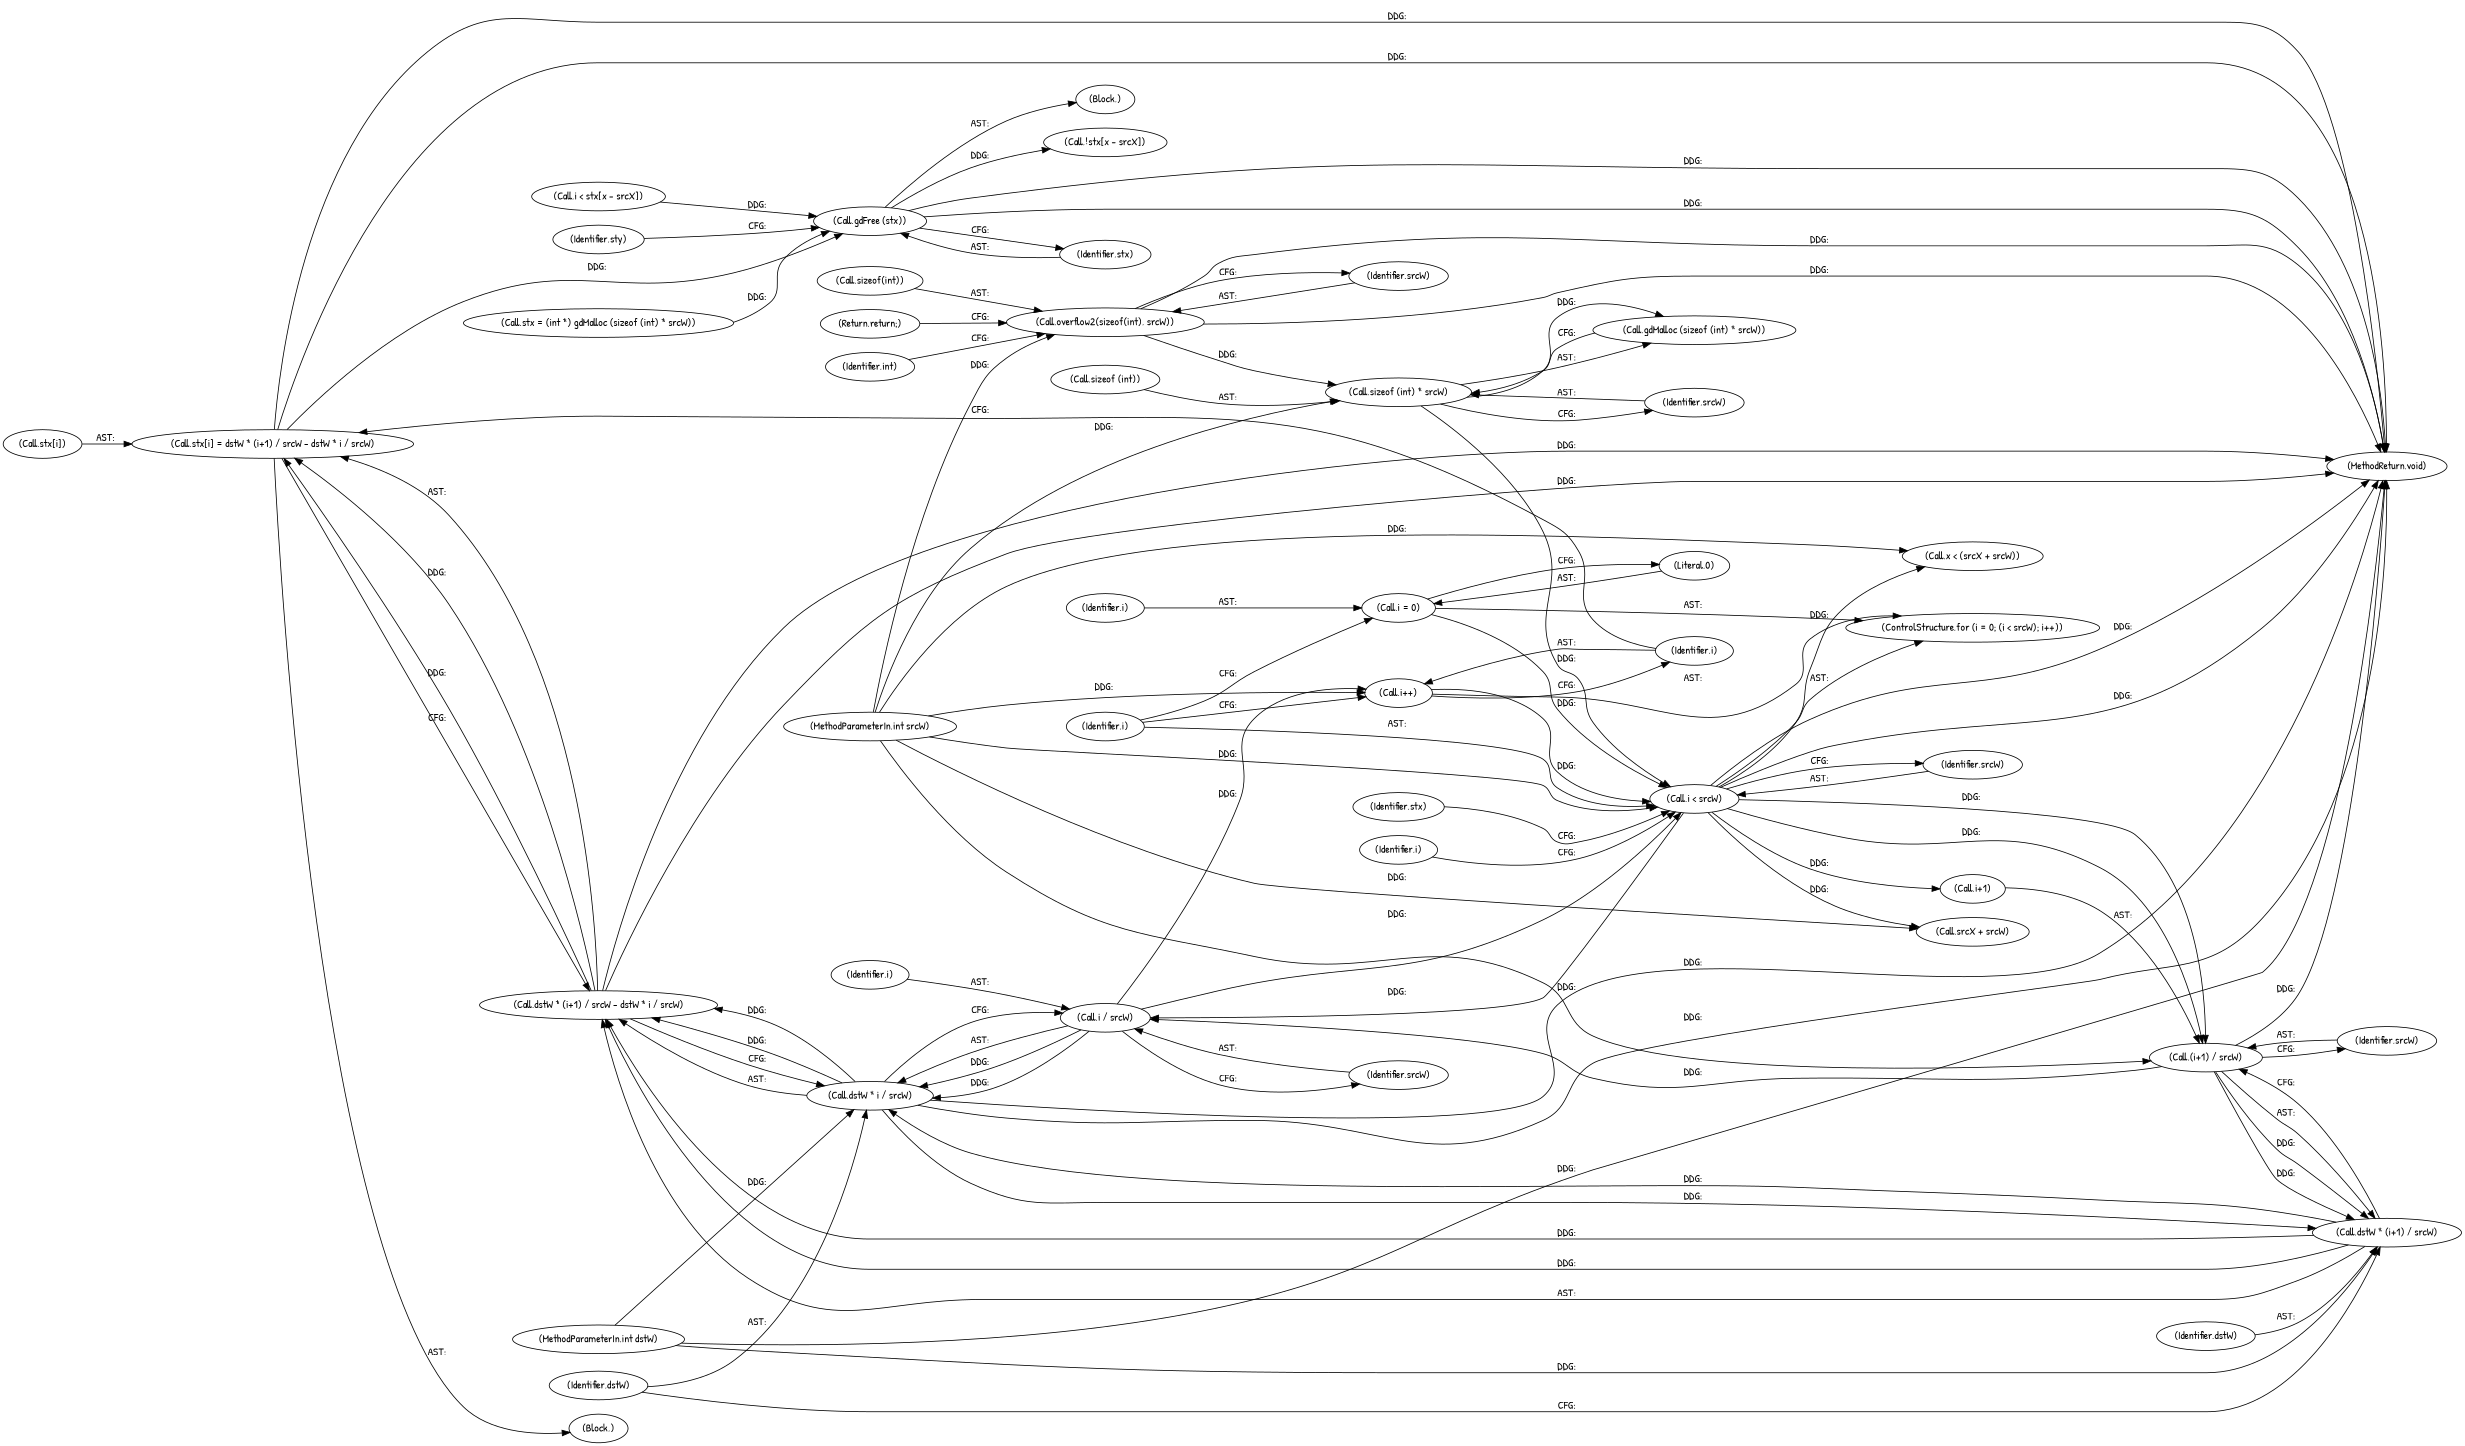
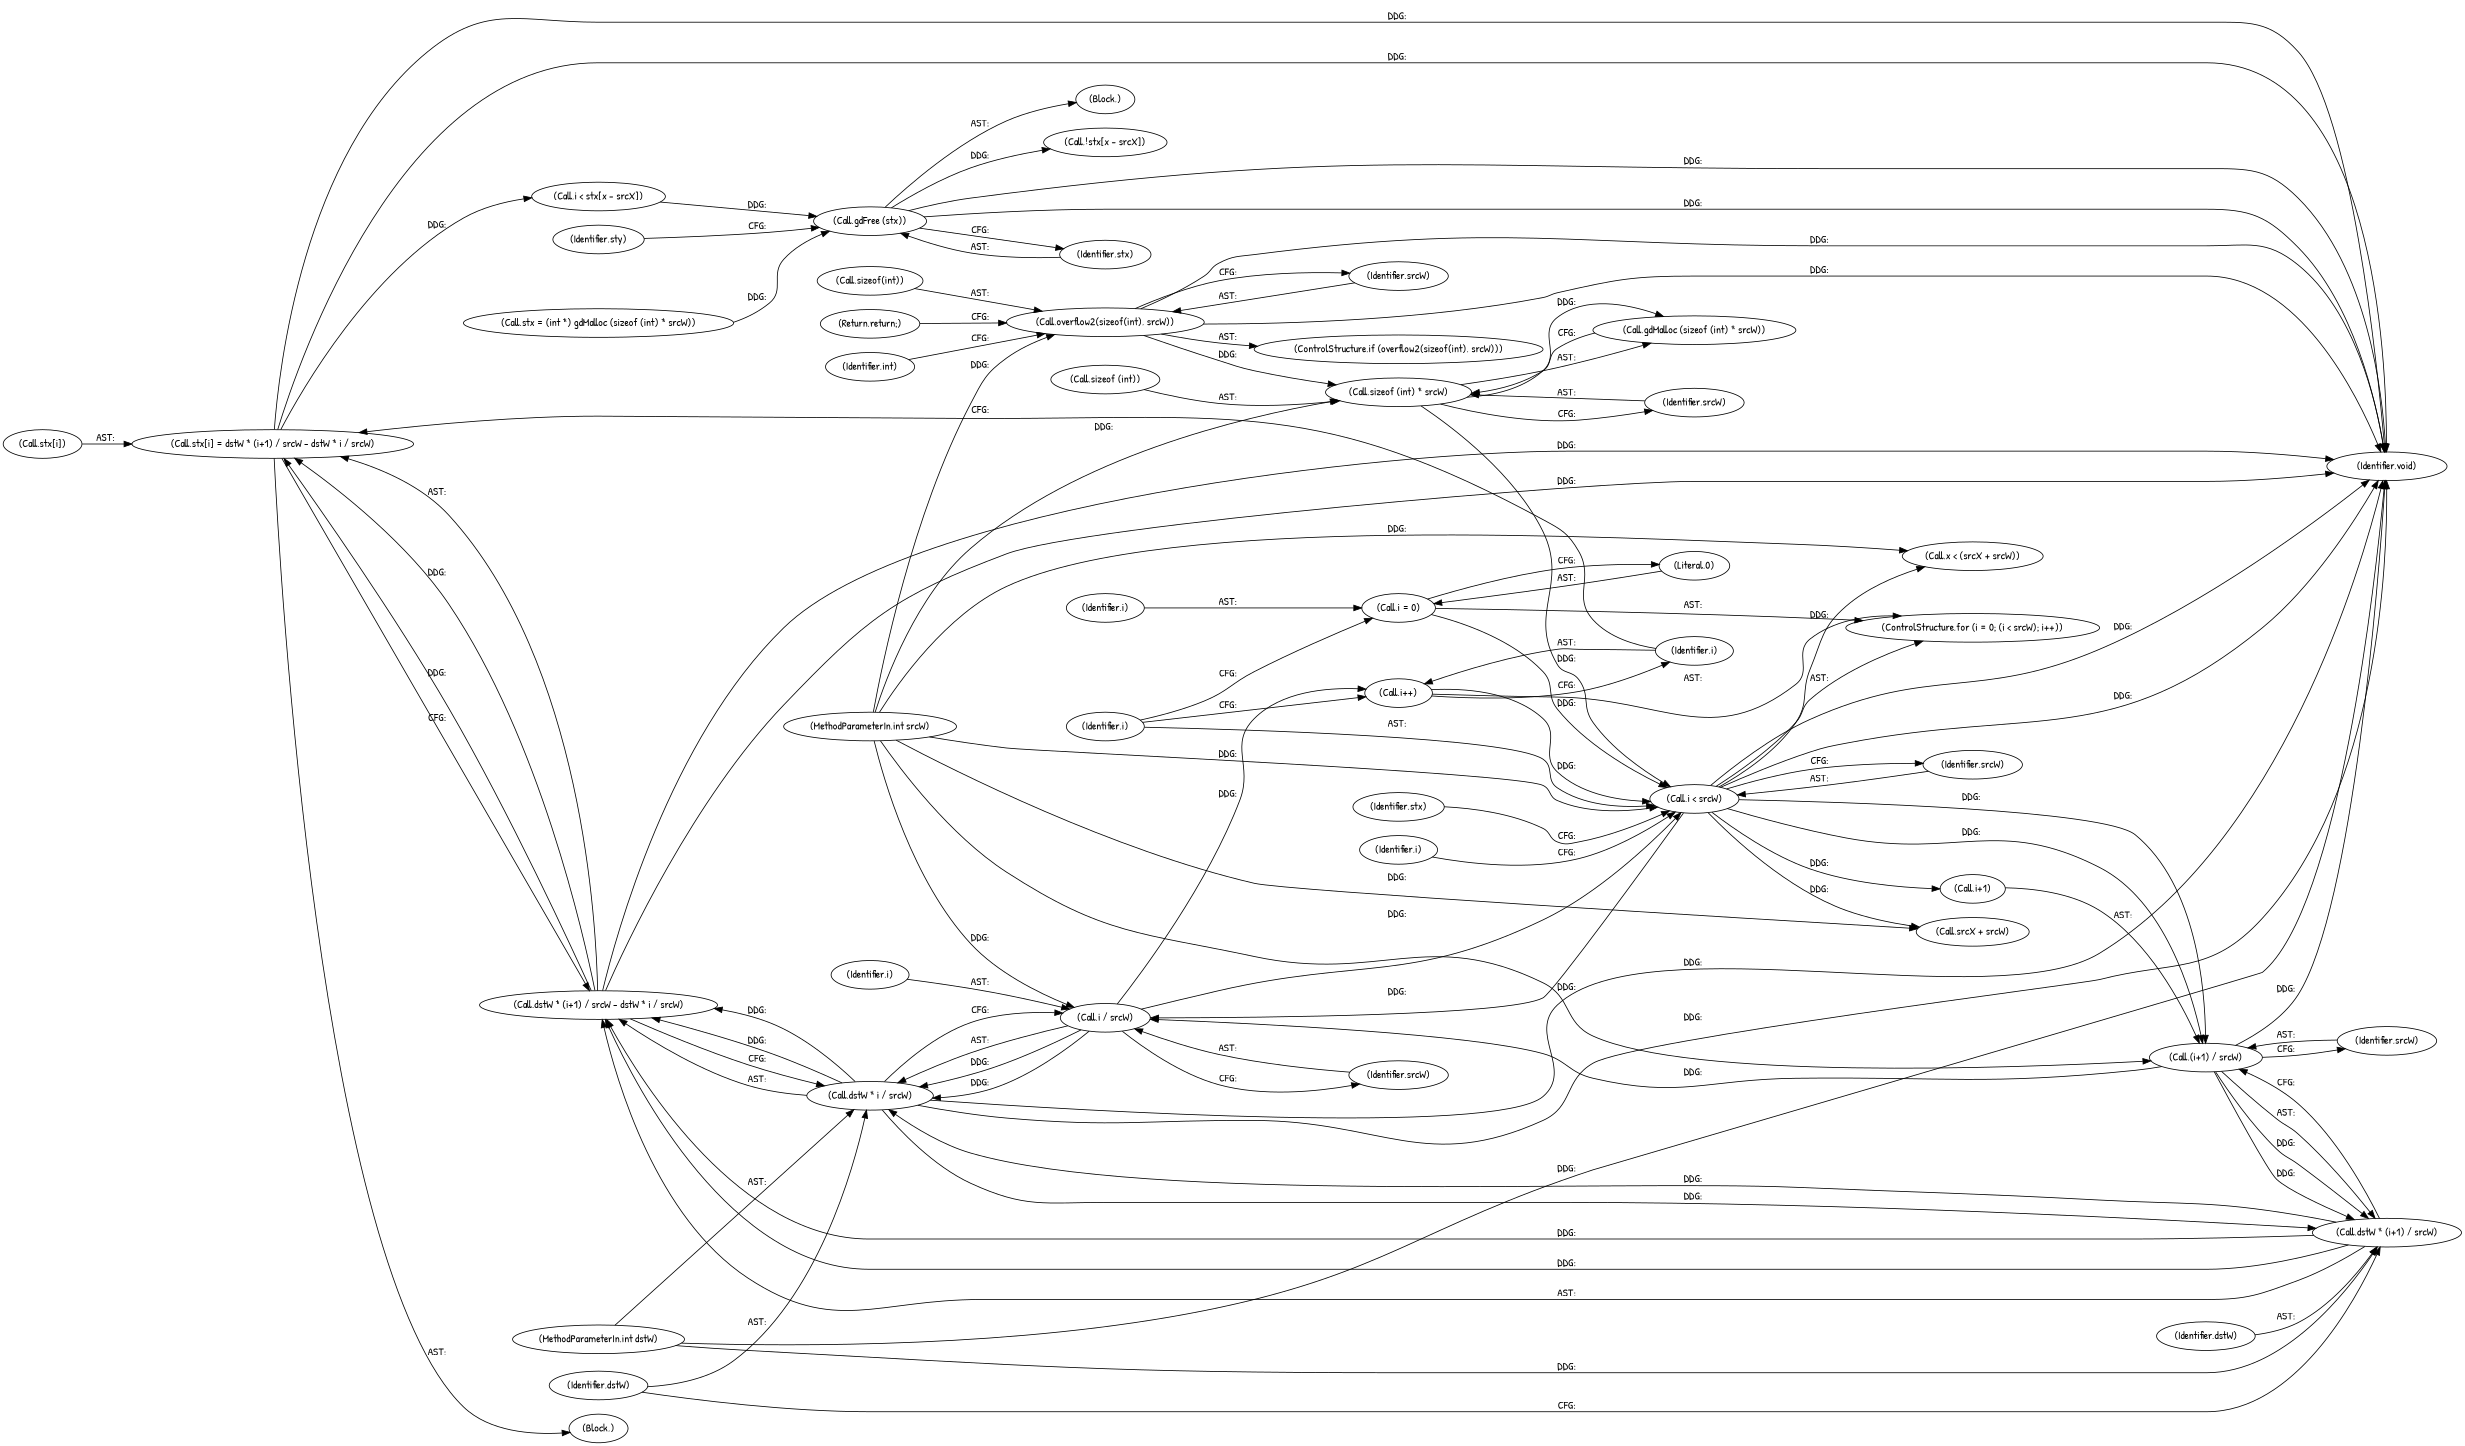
edge "(Call,stx[i] = dstW * (i+1) / srcW - dstW * i / srcW)" -> "(Call,gdFree (stx))": now "(Call,stx[i] = dstW * (i+1) / srcW - dstW * i / srcW)" -> "(Call,i < stx[x - srcX])"
node "(ControlStructure,if (overflow2(sizeof(int), srcW)))": added
node "(MethodReturn,void)": label "(MethodReturn,void)" -> "(Identifier,void)"
edge "(MethodParameterIn,int srcW)" -> "(Call,i++)": now "(MethodParameterIn,int srcW)" -> "(Call,i / srcW)"
edge "(MethodParameterIn,int dstW)" -> "(Call,dstW * i / srcW)": label "DDG: " -> "AST: "
